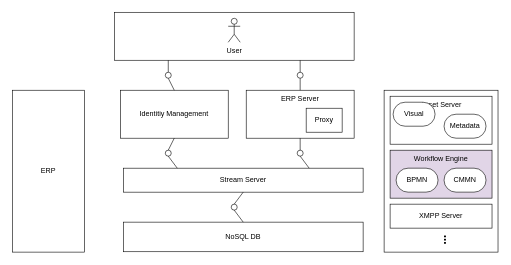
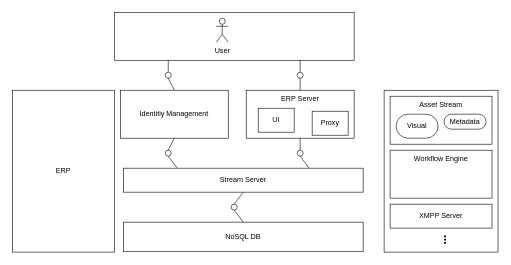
node "User": moved (234, 30) -> (222, 30)
node "Asset Server": label "Asset Server" -> "Asset Stream"
node "Visual": moved (414, 114) -> (417, 126)
node "UI": added
node "Proxy": moved (324, 120) -> (330, 123)
node "Metadata": size 42x24 -> 42x15
node "ERP": size 72x162 -> 102x162
node "Workflow Engine": fillcolor #e1d5e7 -> #ffffff
node "BPMN": removed
node "CMMN": removed
